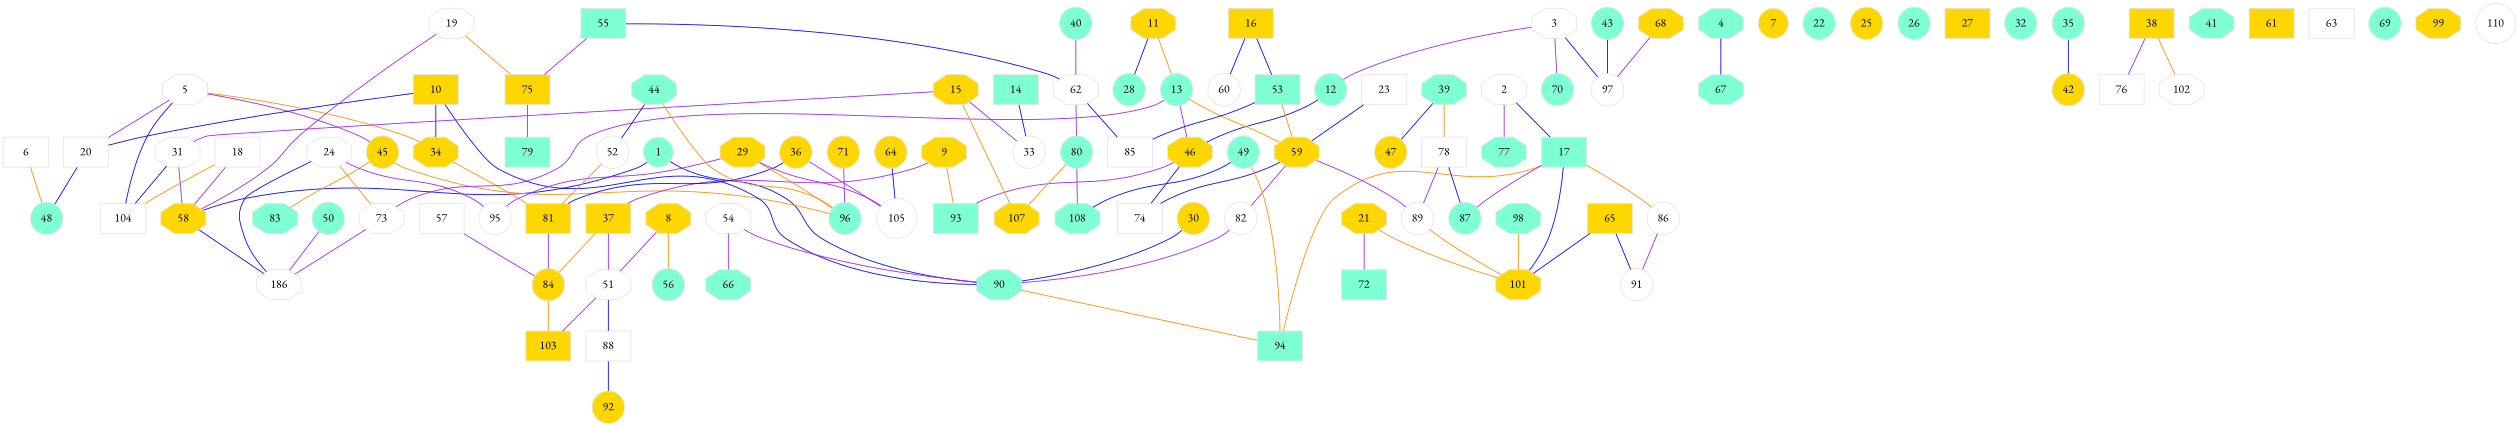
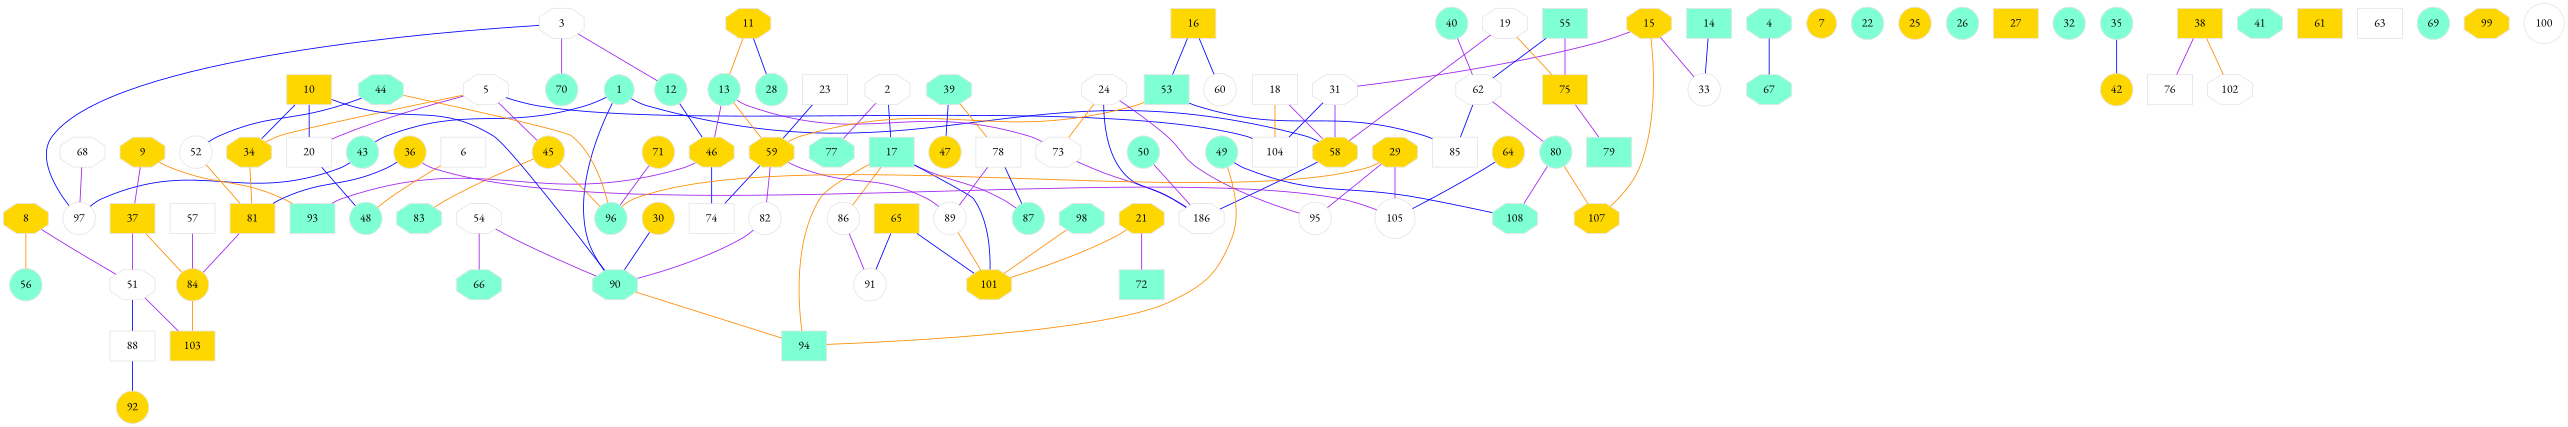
node "68": fillcolor gold -> white
node "110": label "110" -> "100"
edge "1" -- "43": added
